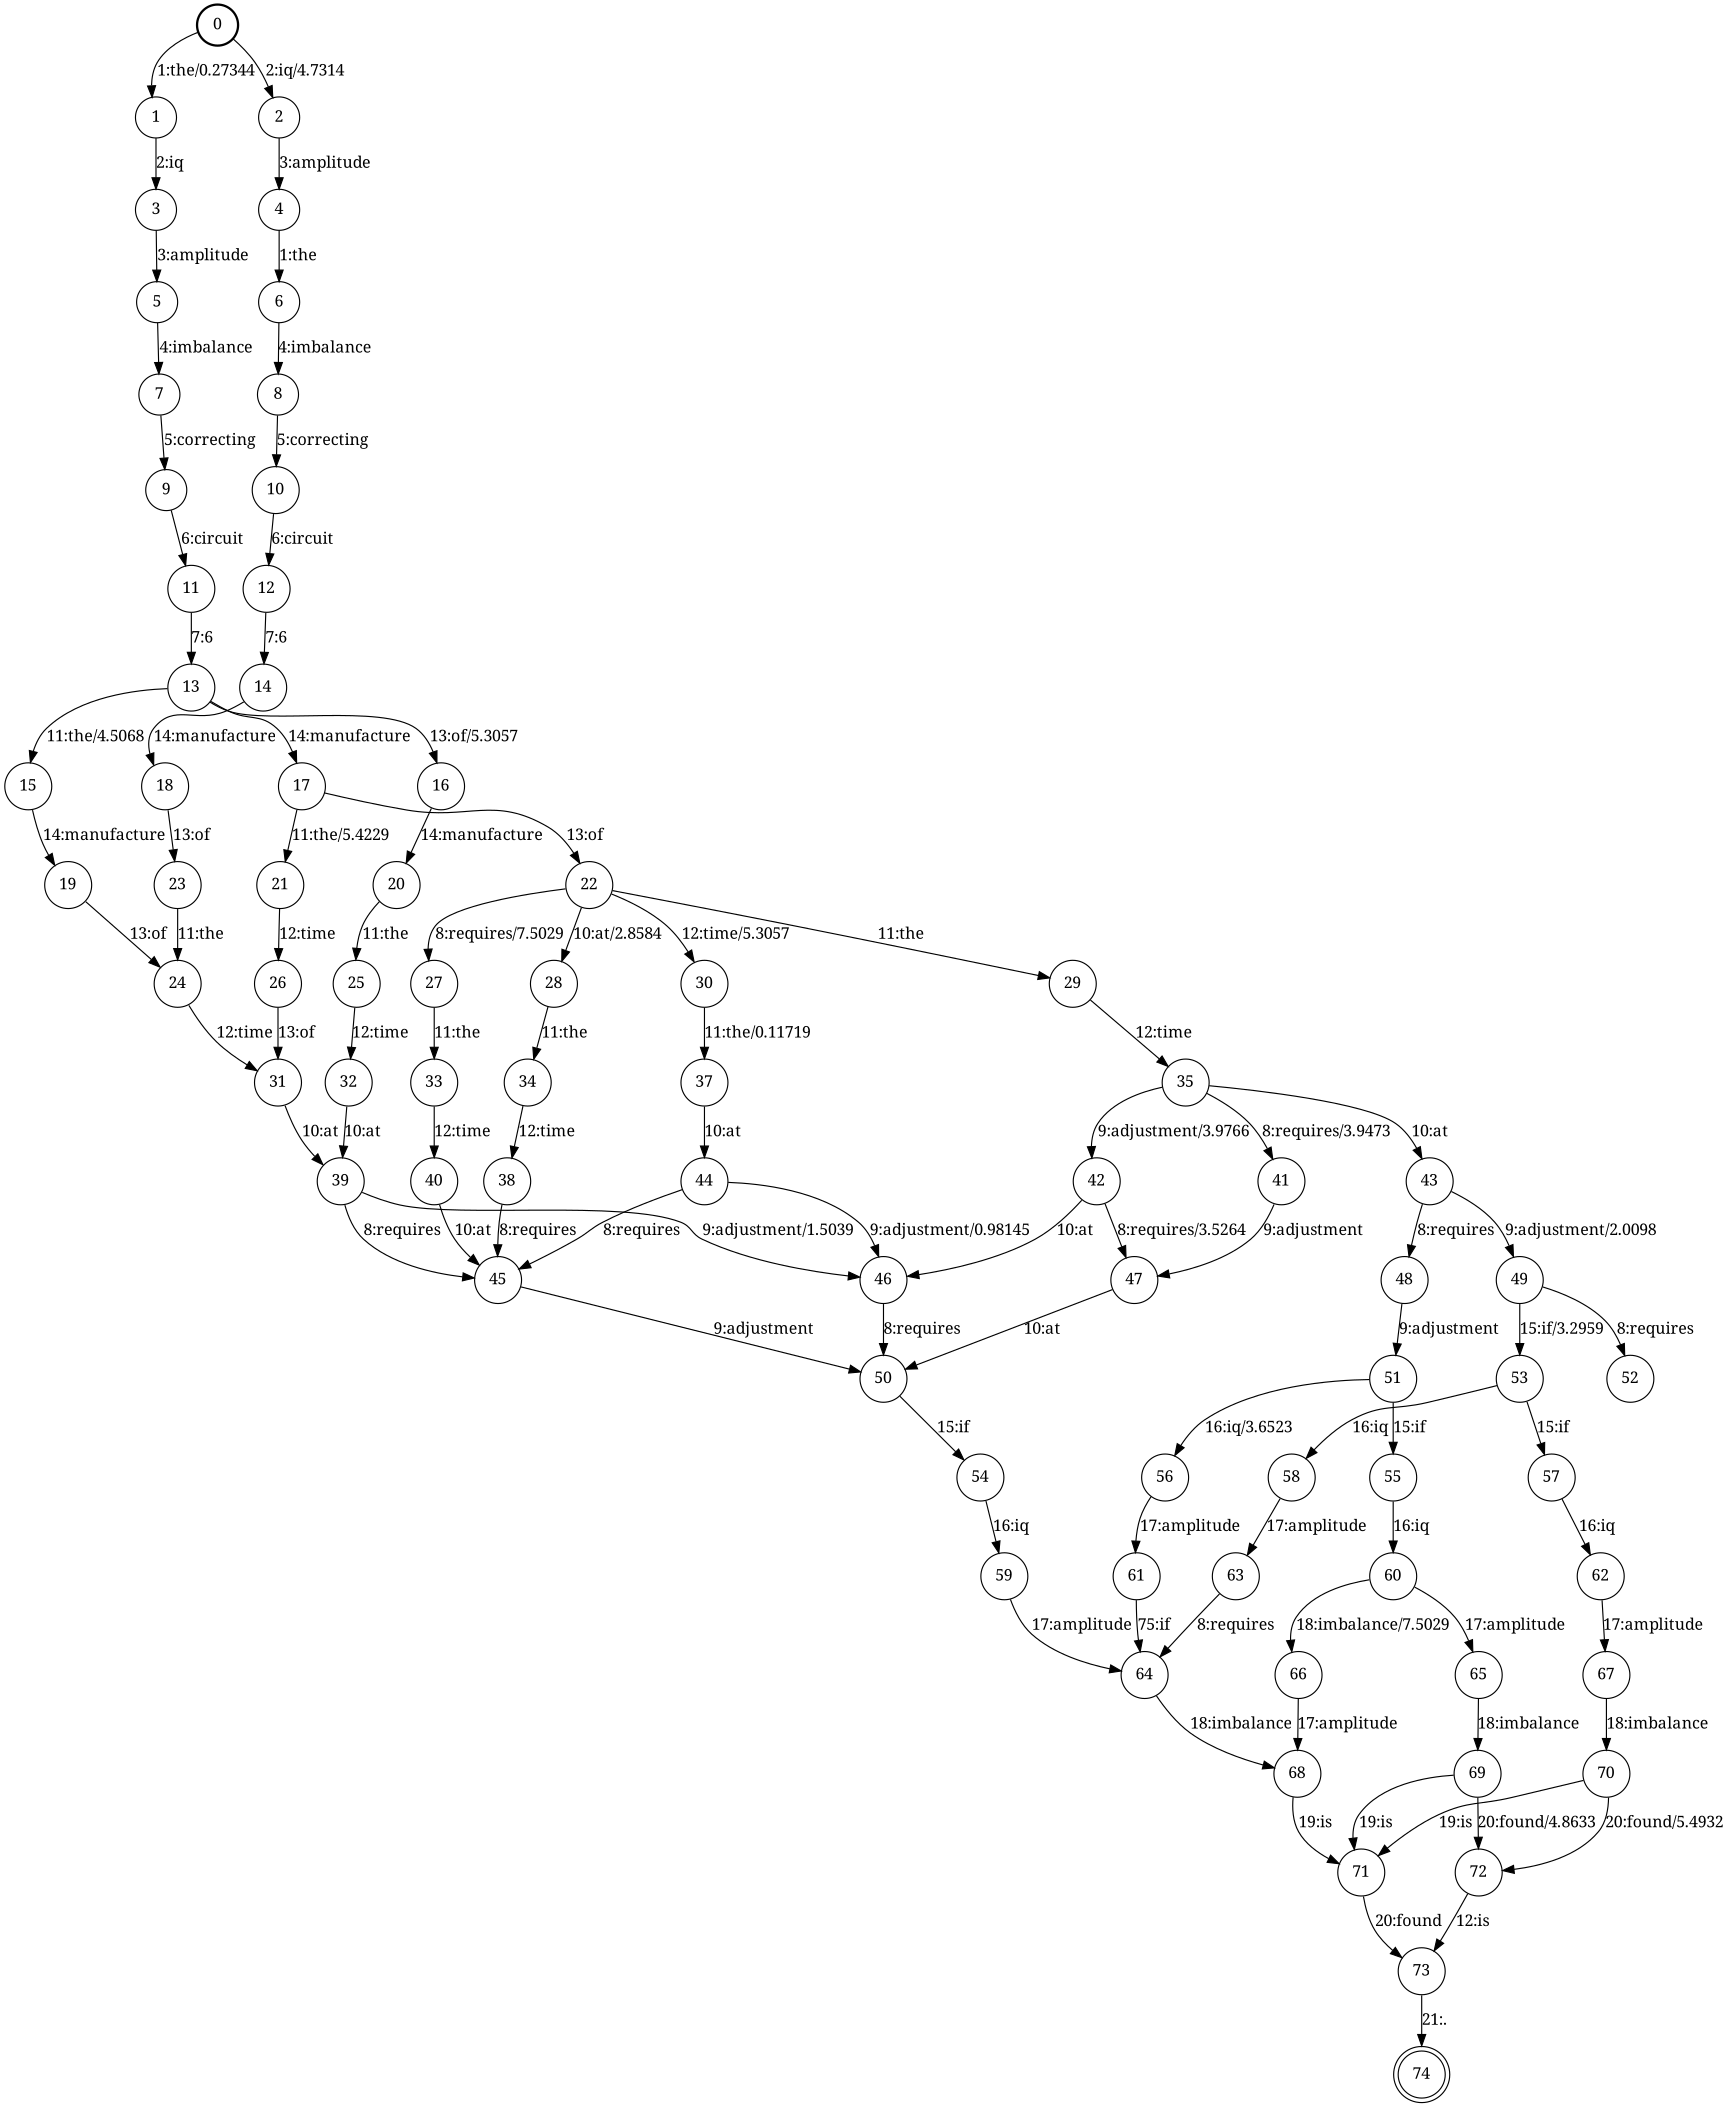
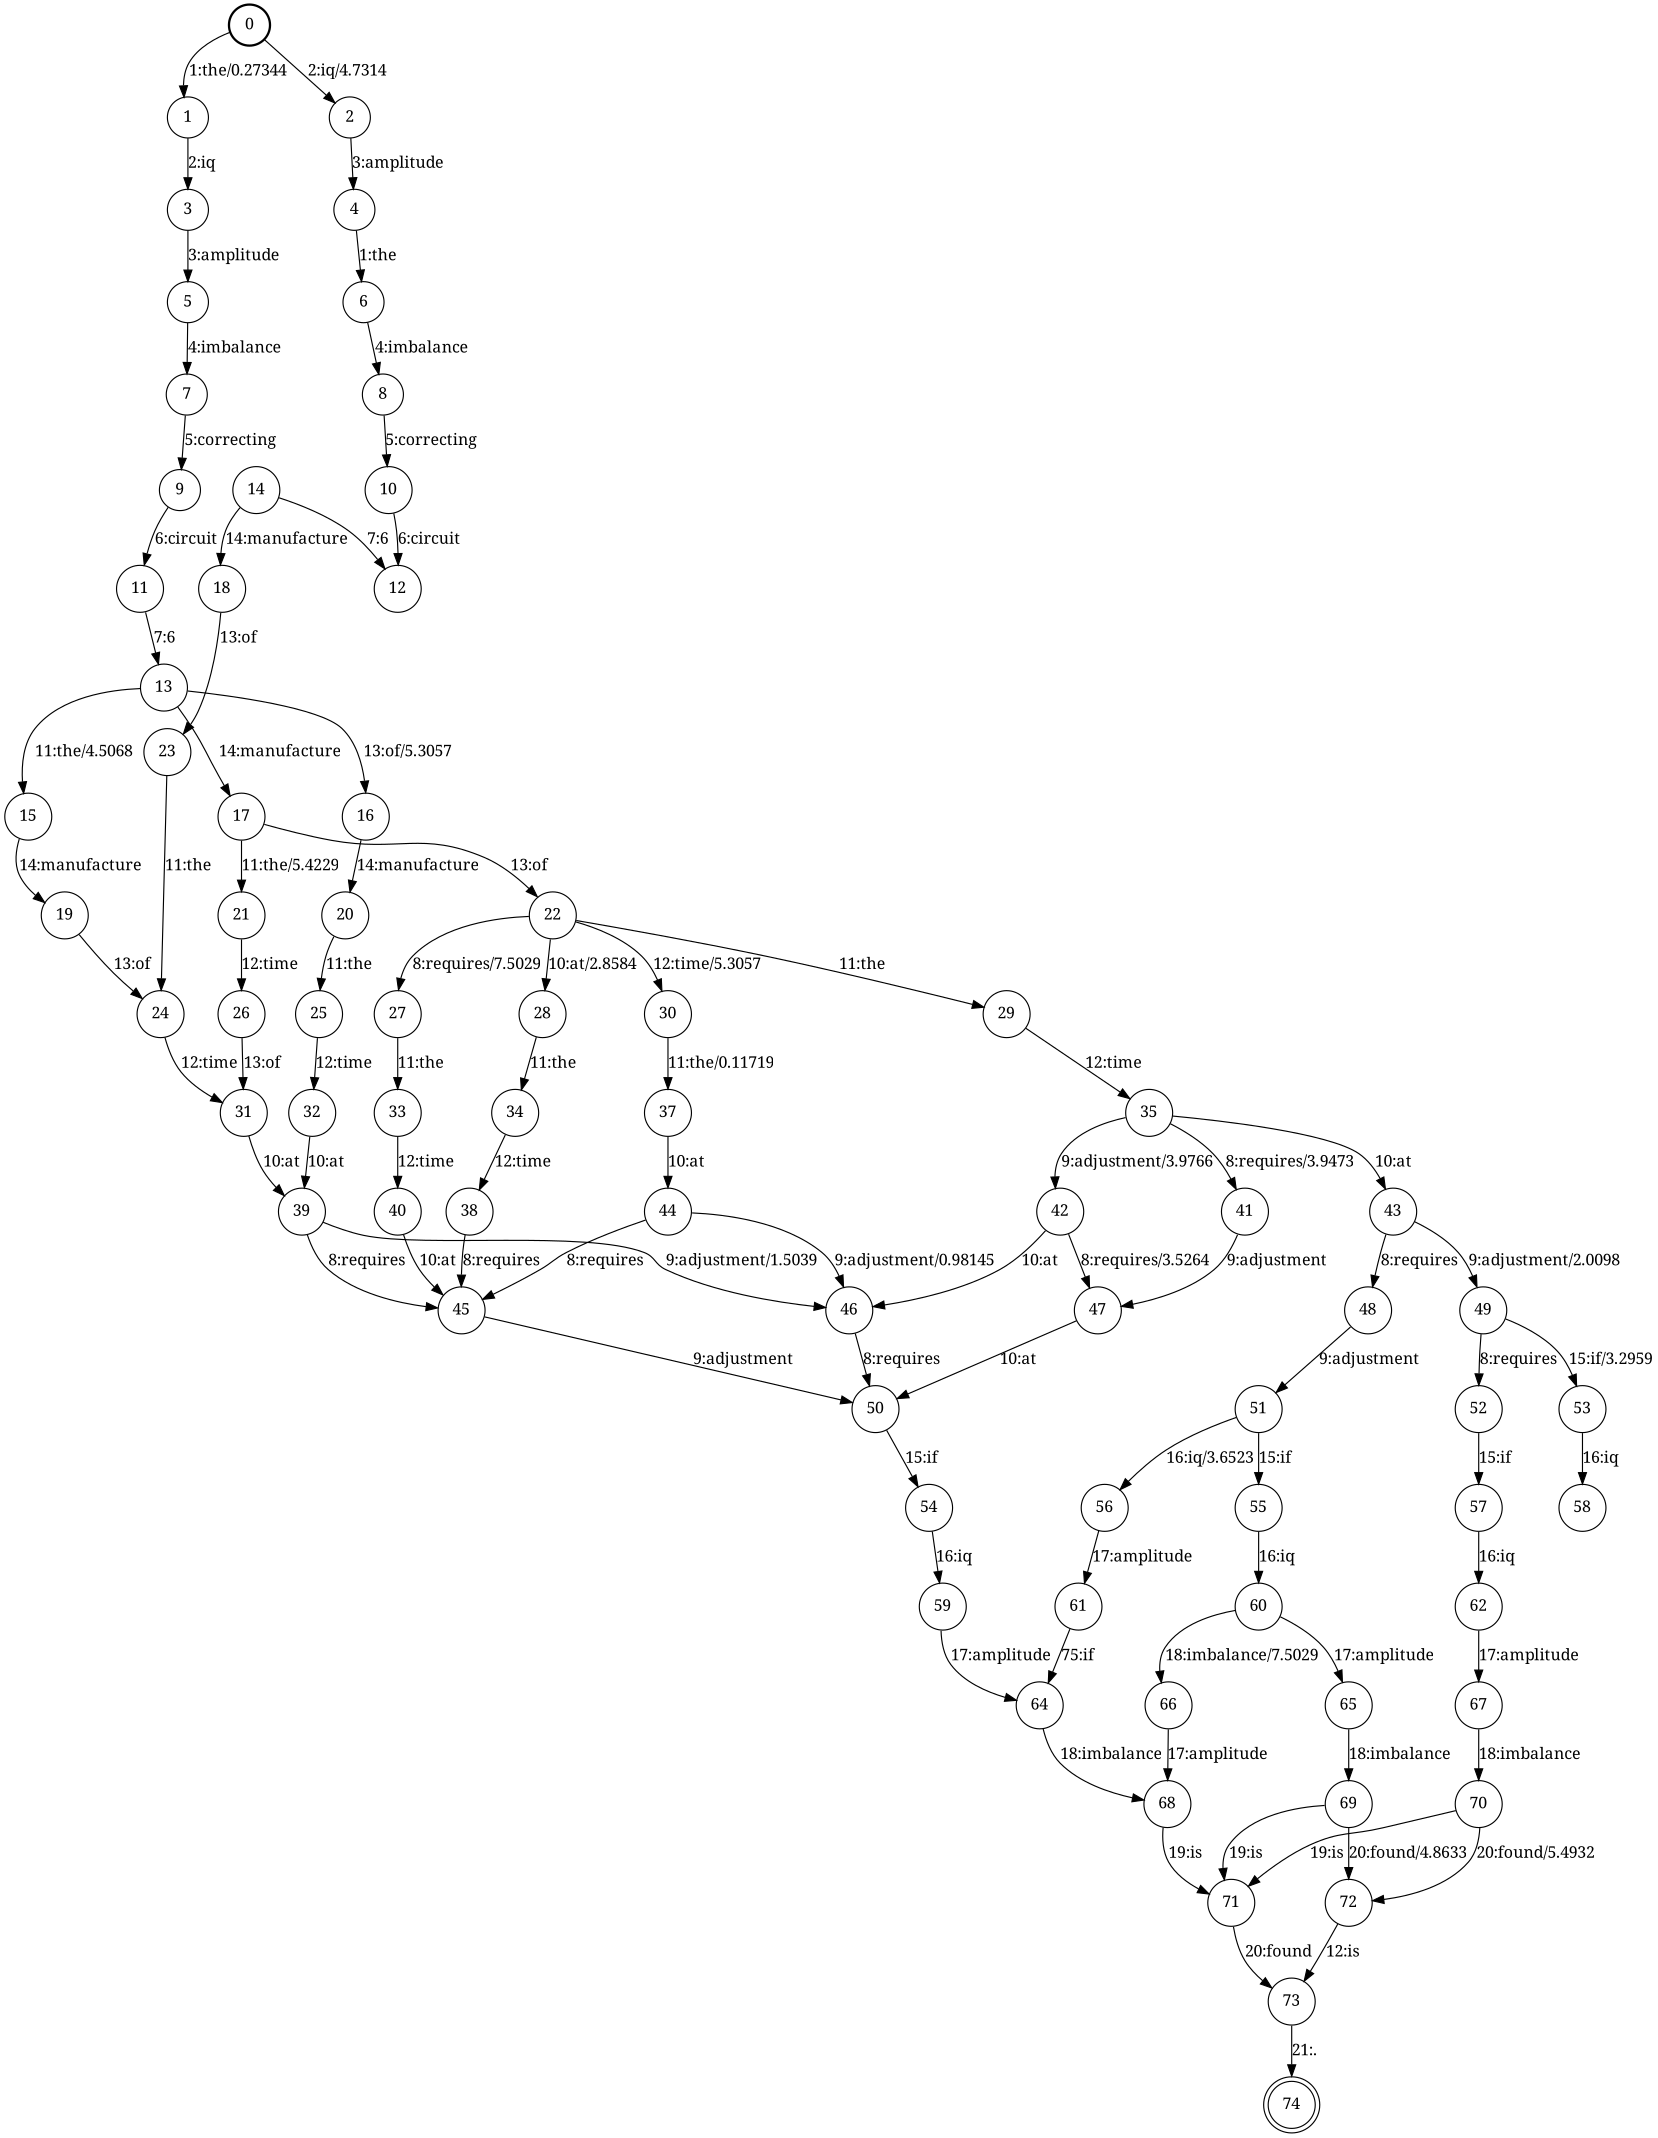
edge "12" -> "14": reversed
edge "53" -> "57": now "52" -> "57"
node "63": removed
